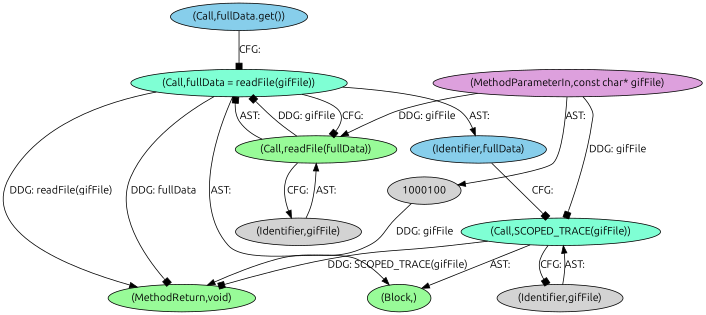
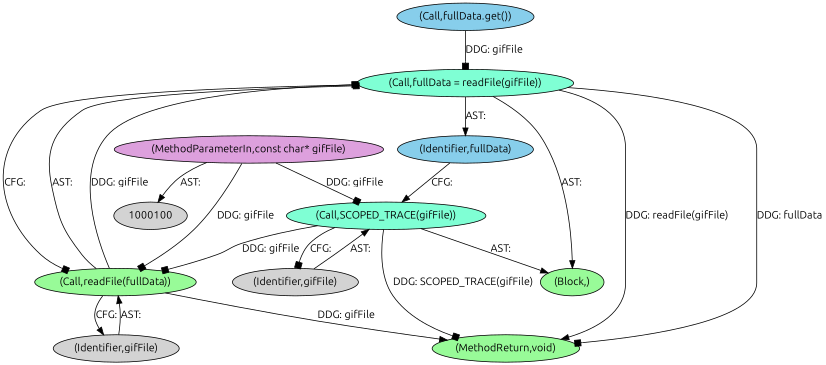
edge "(Call,fullData.get())" -> "(Call,fullData = readFile(gifFile))": label "CFG: " -> "DDG: gifFile"
edge "(MethodParameterIn,const char* gifFile)" -> "(Call,readFile(fullData))": arrowhead normal -> box
edge "(Identifier,fullData)" -> "(Call,SCOPED_TRACE(gifFile))": arrowhead box -> normal
edge "(Call,SCOPED_TRACE(gifFile))" -> "(Call,readFile(fullData))": added, label "DDG: gifFile"
edge "1000100" -> "(MethodReturn,void)": now "(Call,readFile(fullData))" -> "(MethodReturn,void)"
